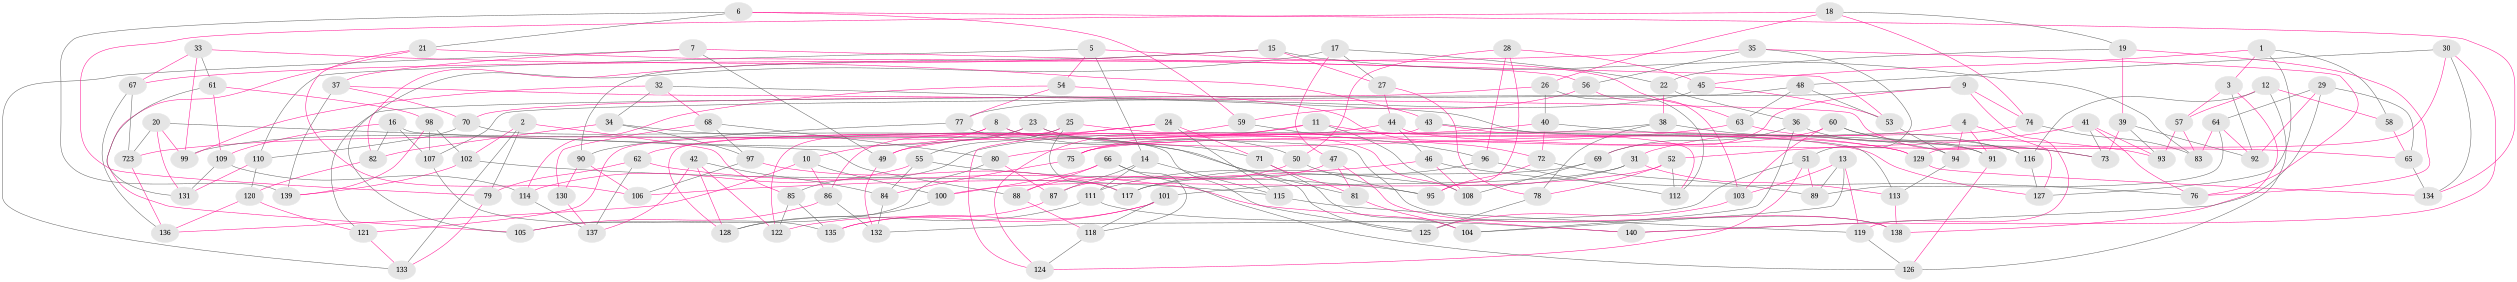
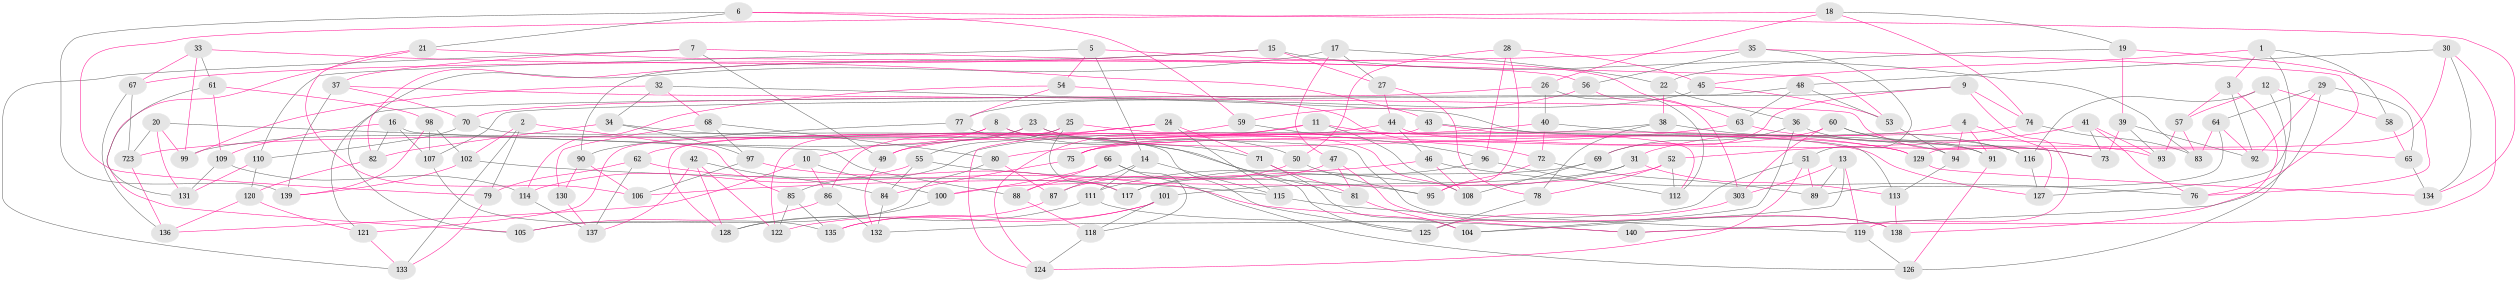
node "103": label "103" -> "303"
